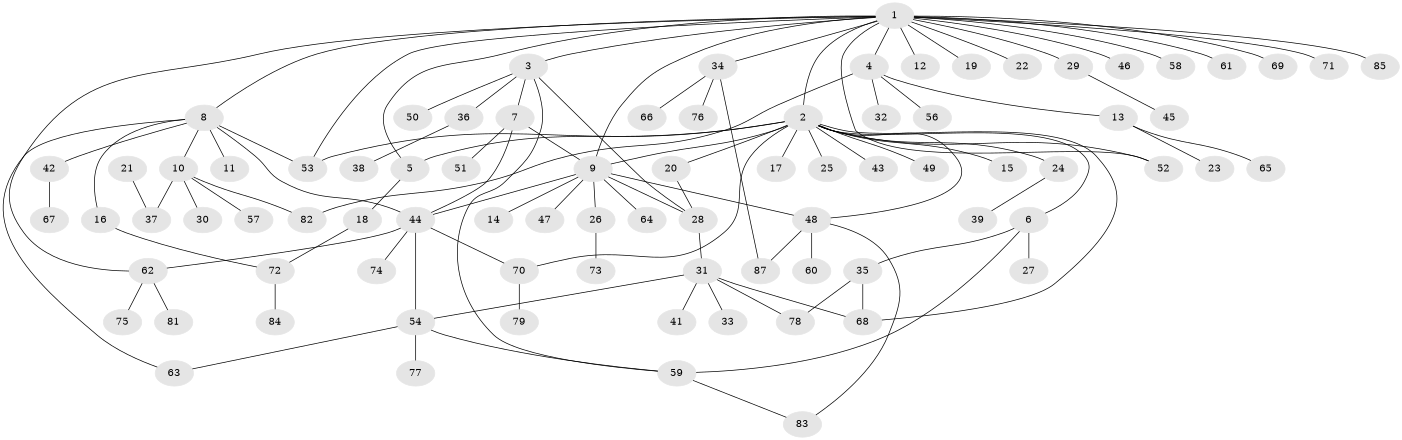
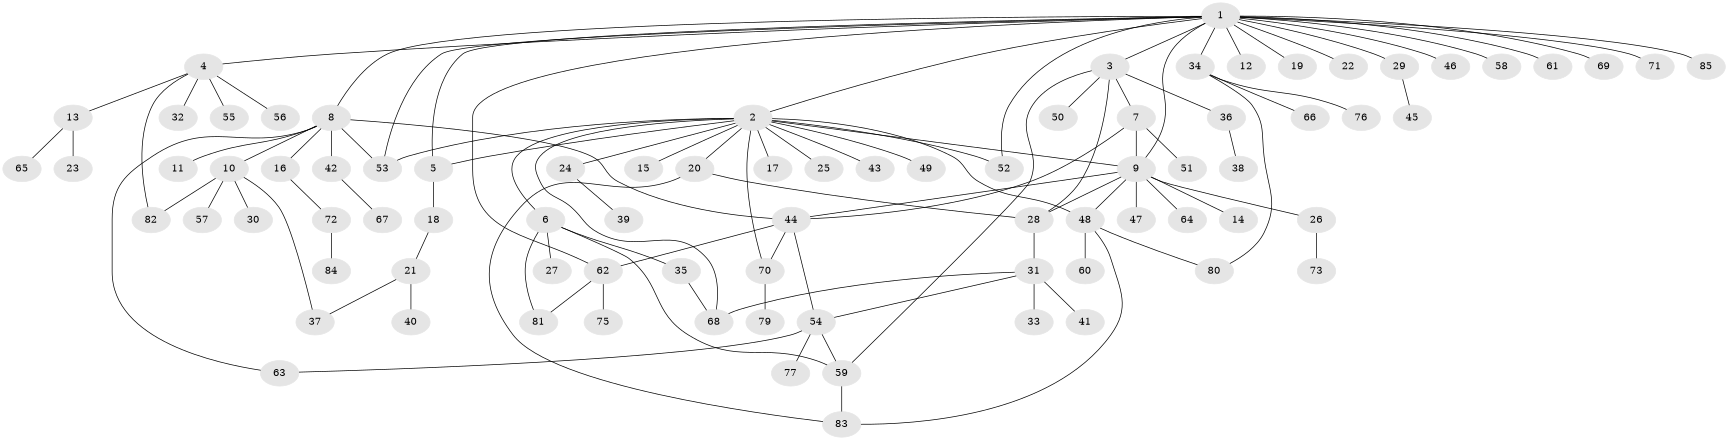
node "55": added
edge "18" -- "72": now "18" -- "21"
edge "6" -- "81": added
node "74": removed
node "87": label "87" -> "80"
node "40": added
node "78": removed
edge "20" -- "83": added
